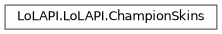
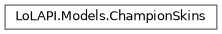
node "LoLAPI.LoLAPI.ChampionSkins": label "LoLAPI.LoLAPI.ChampionSkins" -> "LoLAPI.Models.ChampionSkins"
